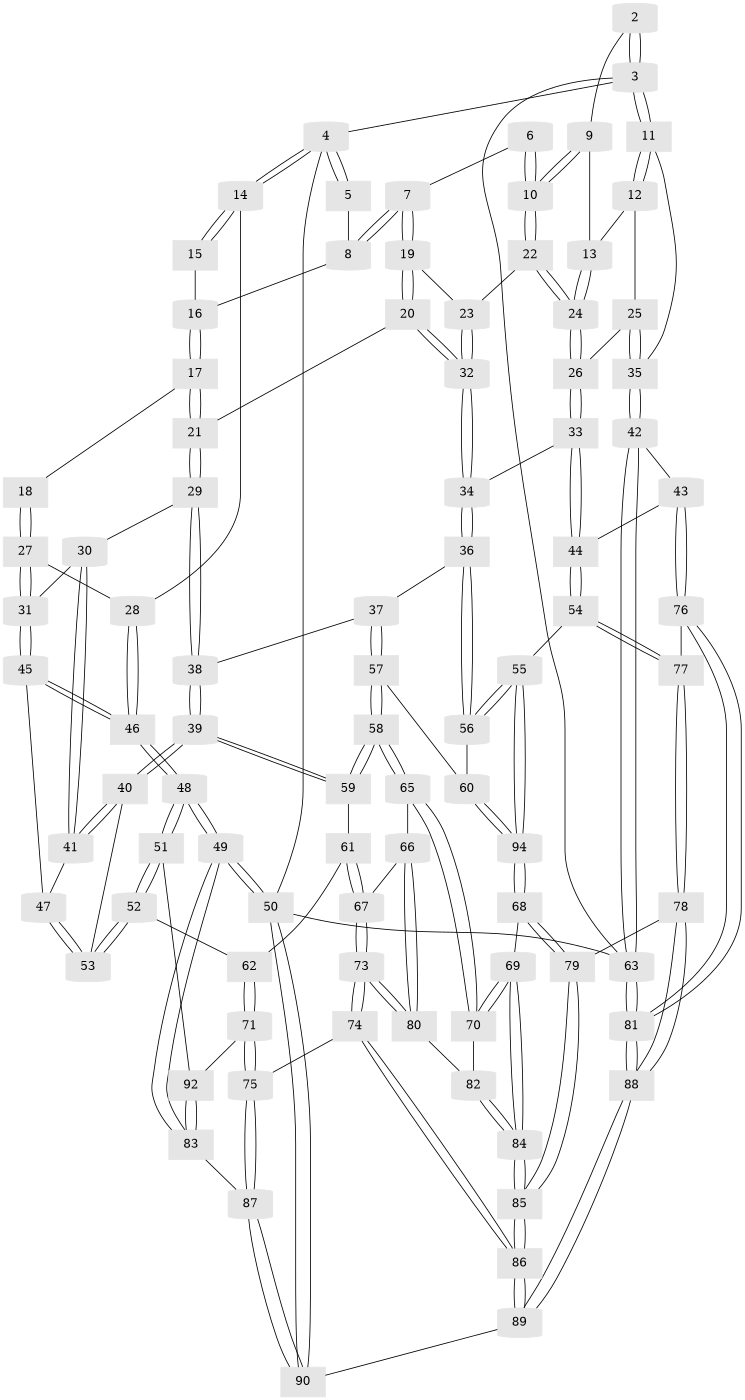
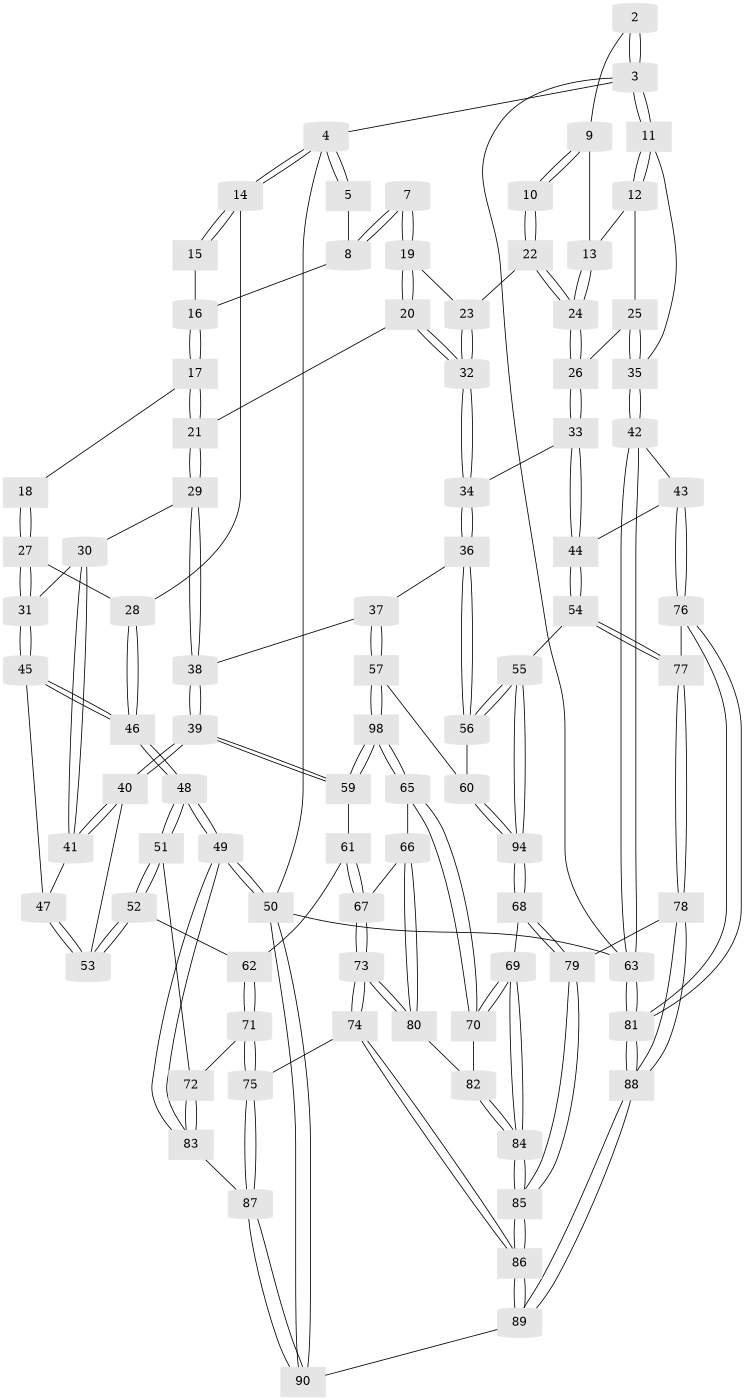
node "6": removed
node "58": label "58" -> "98"
node "92": label "92" -> "72"
